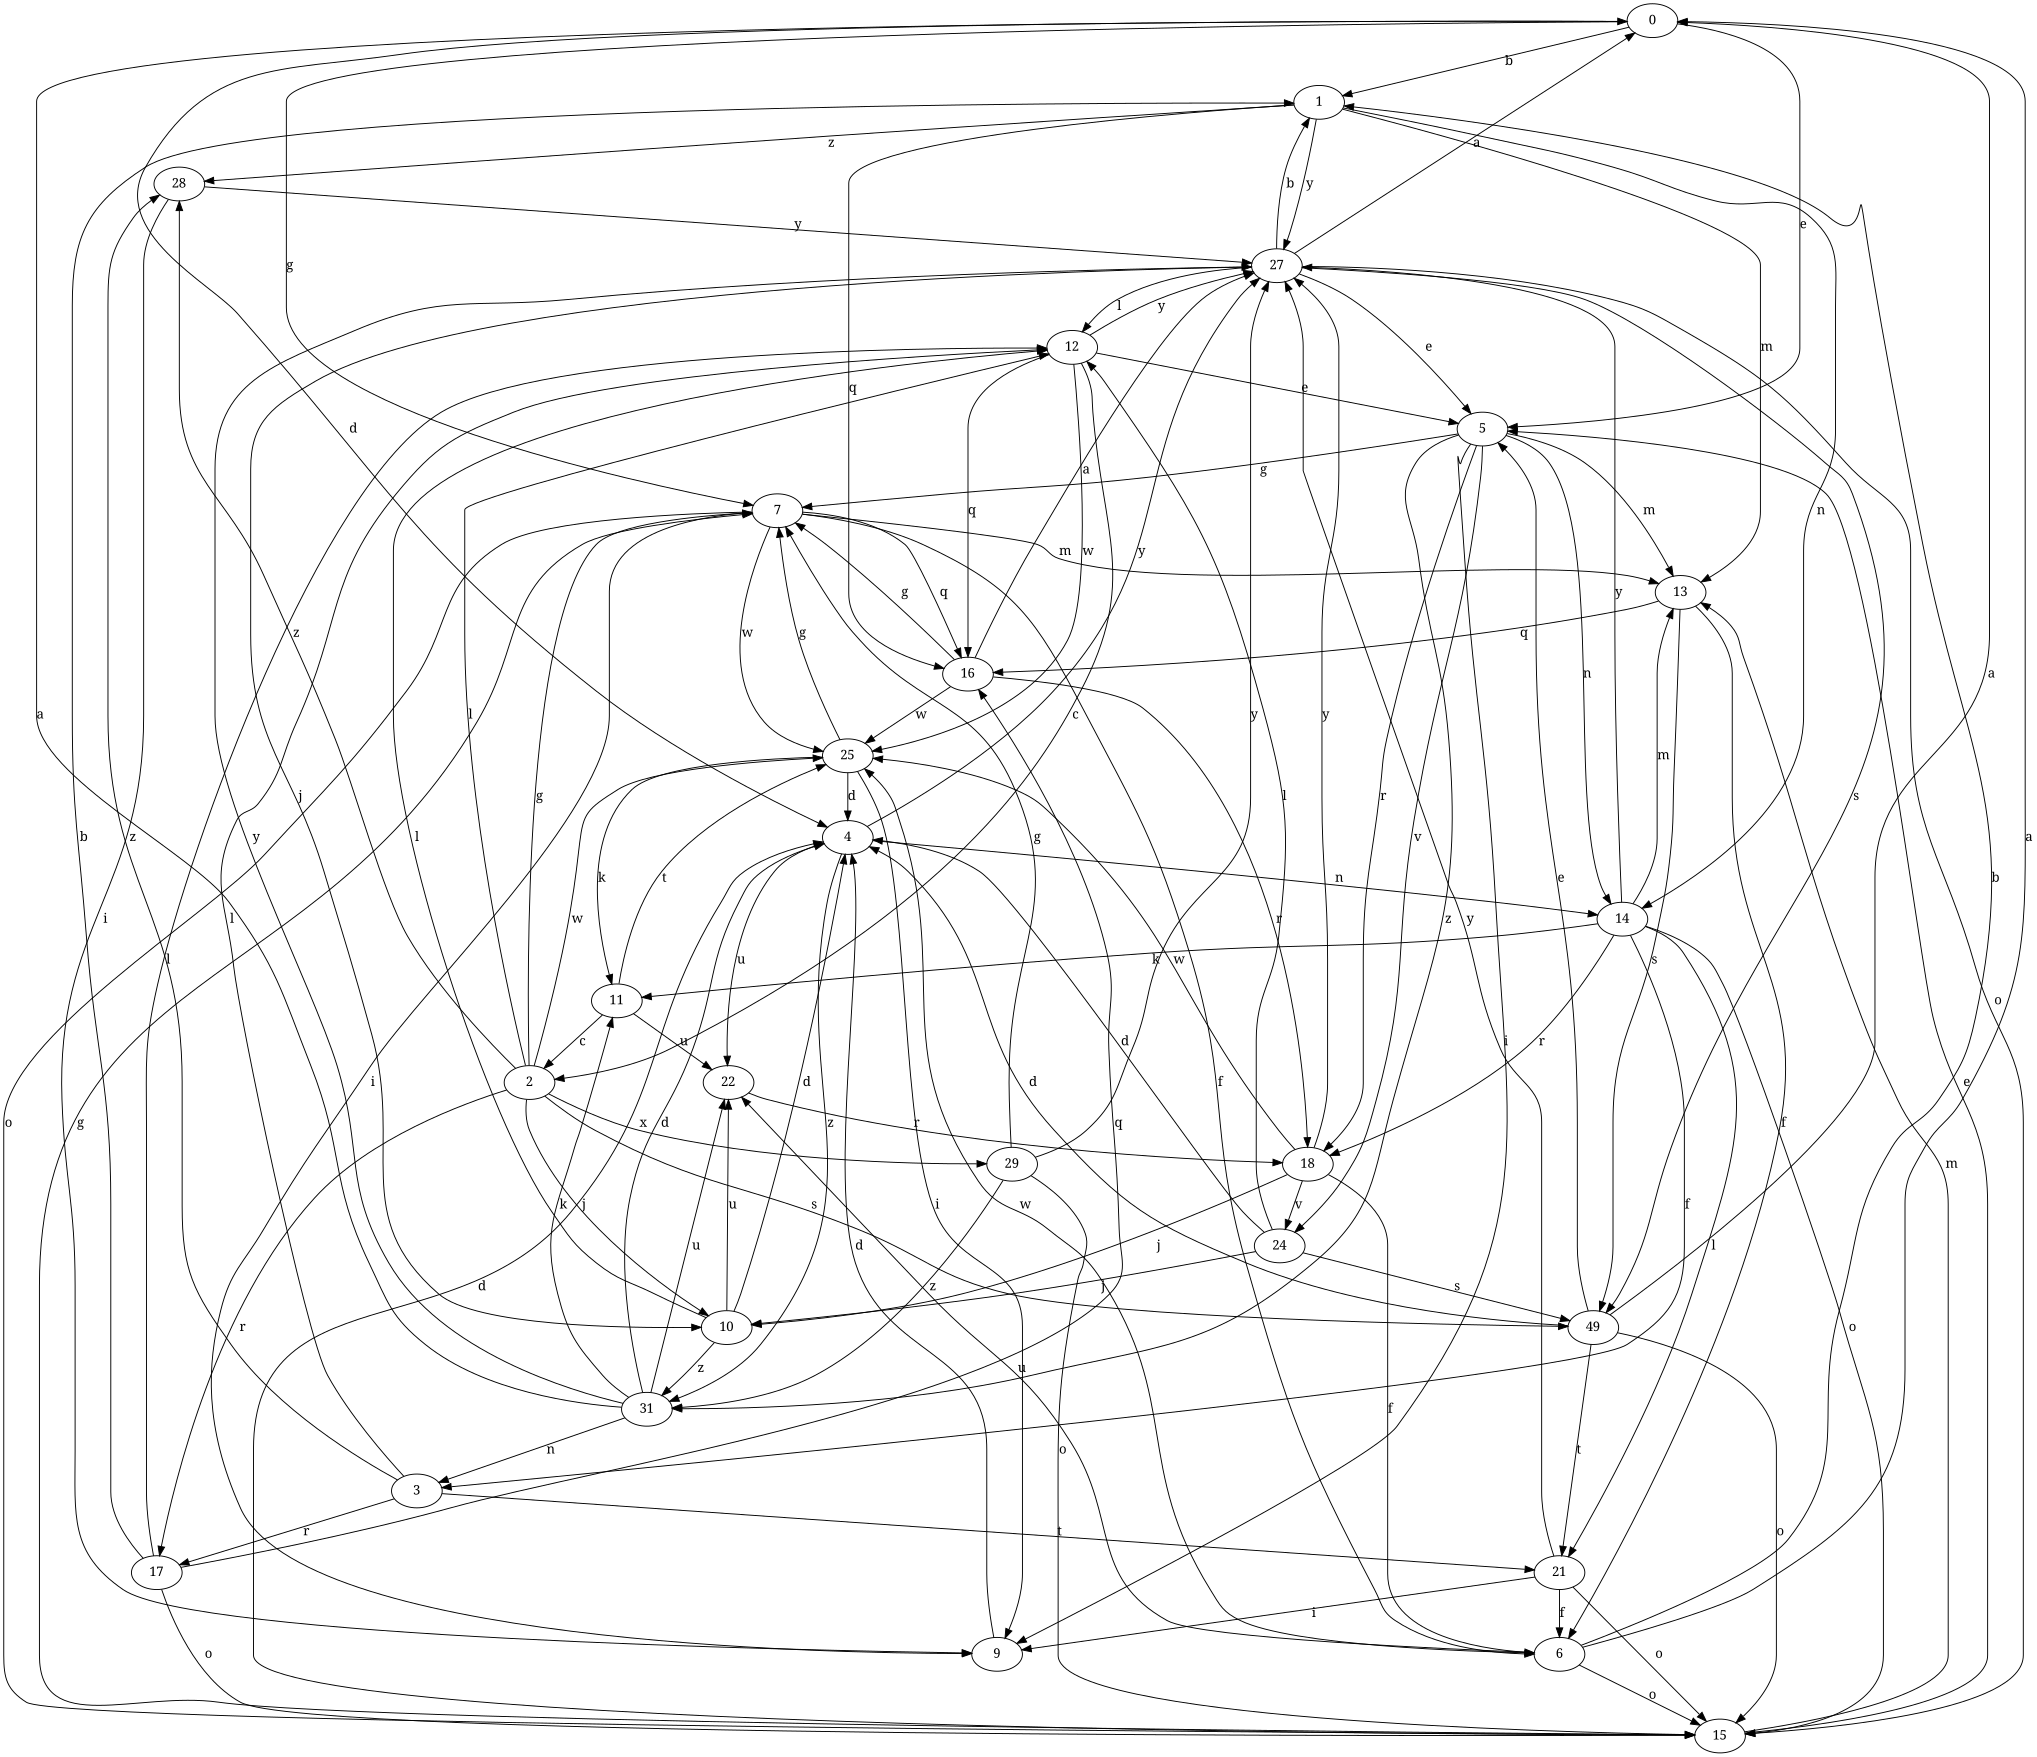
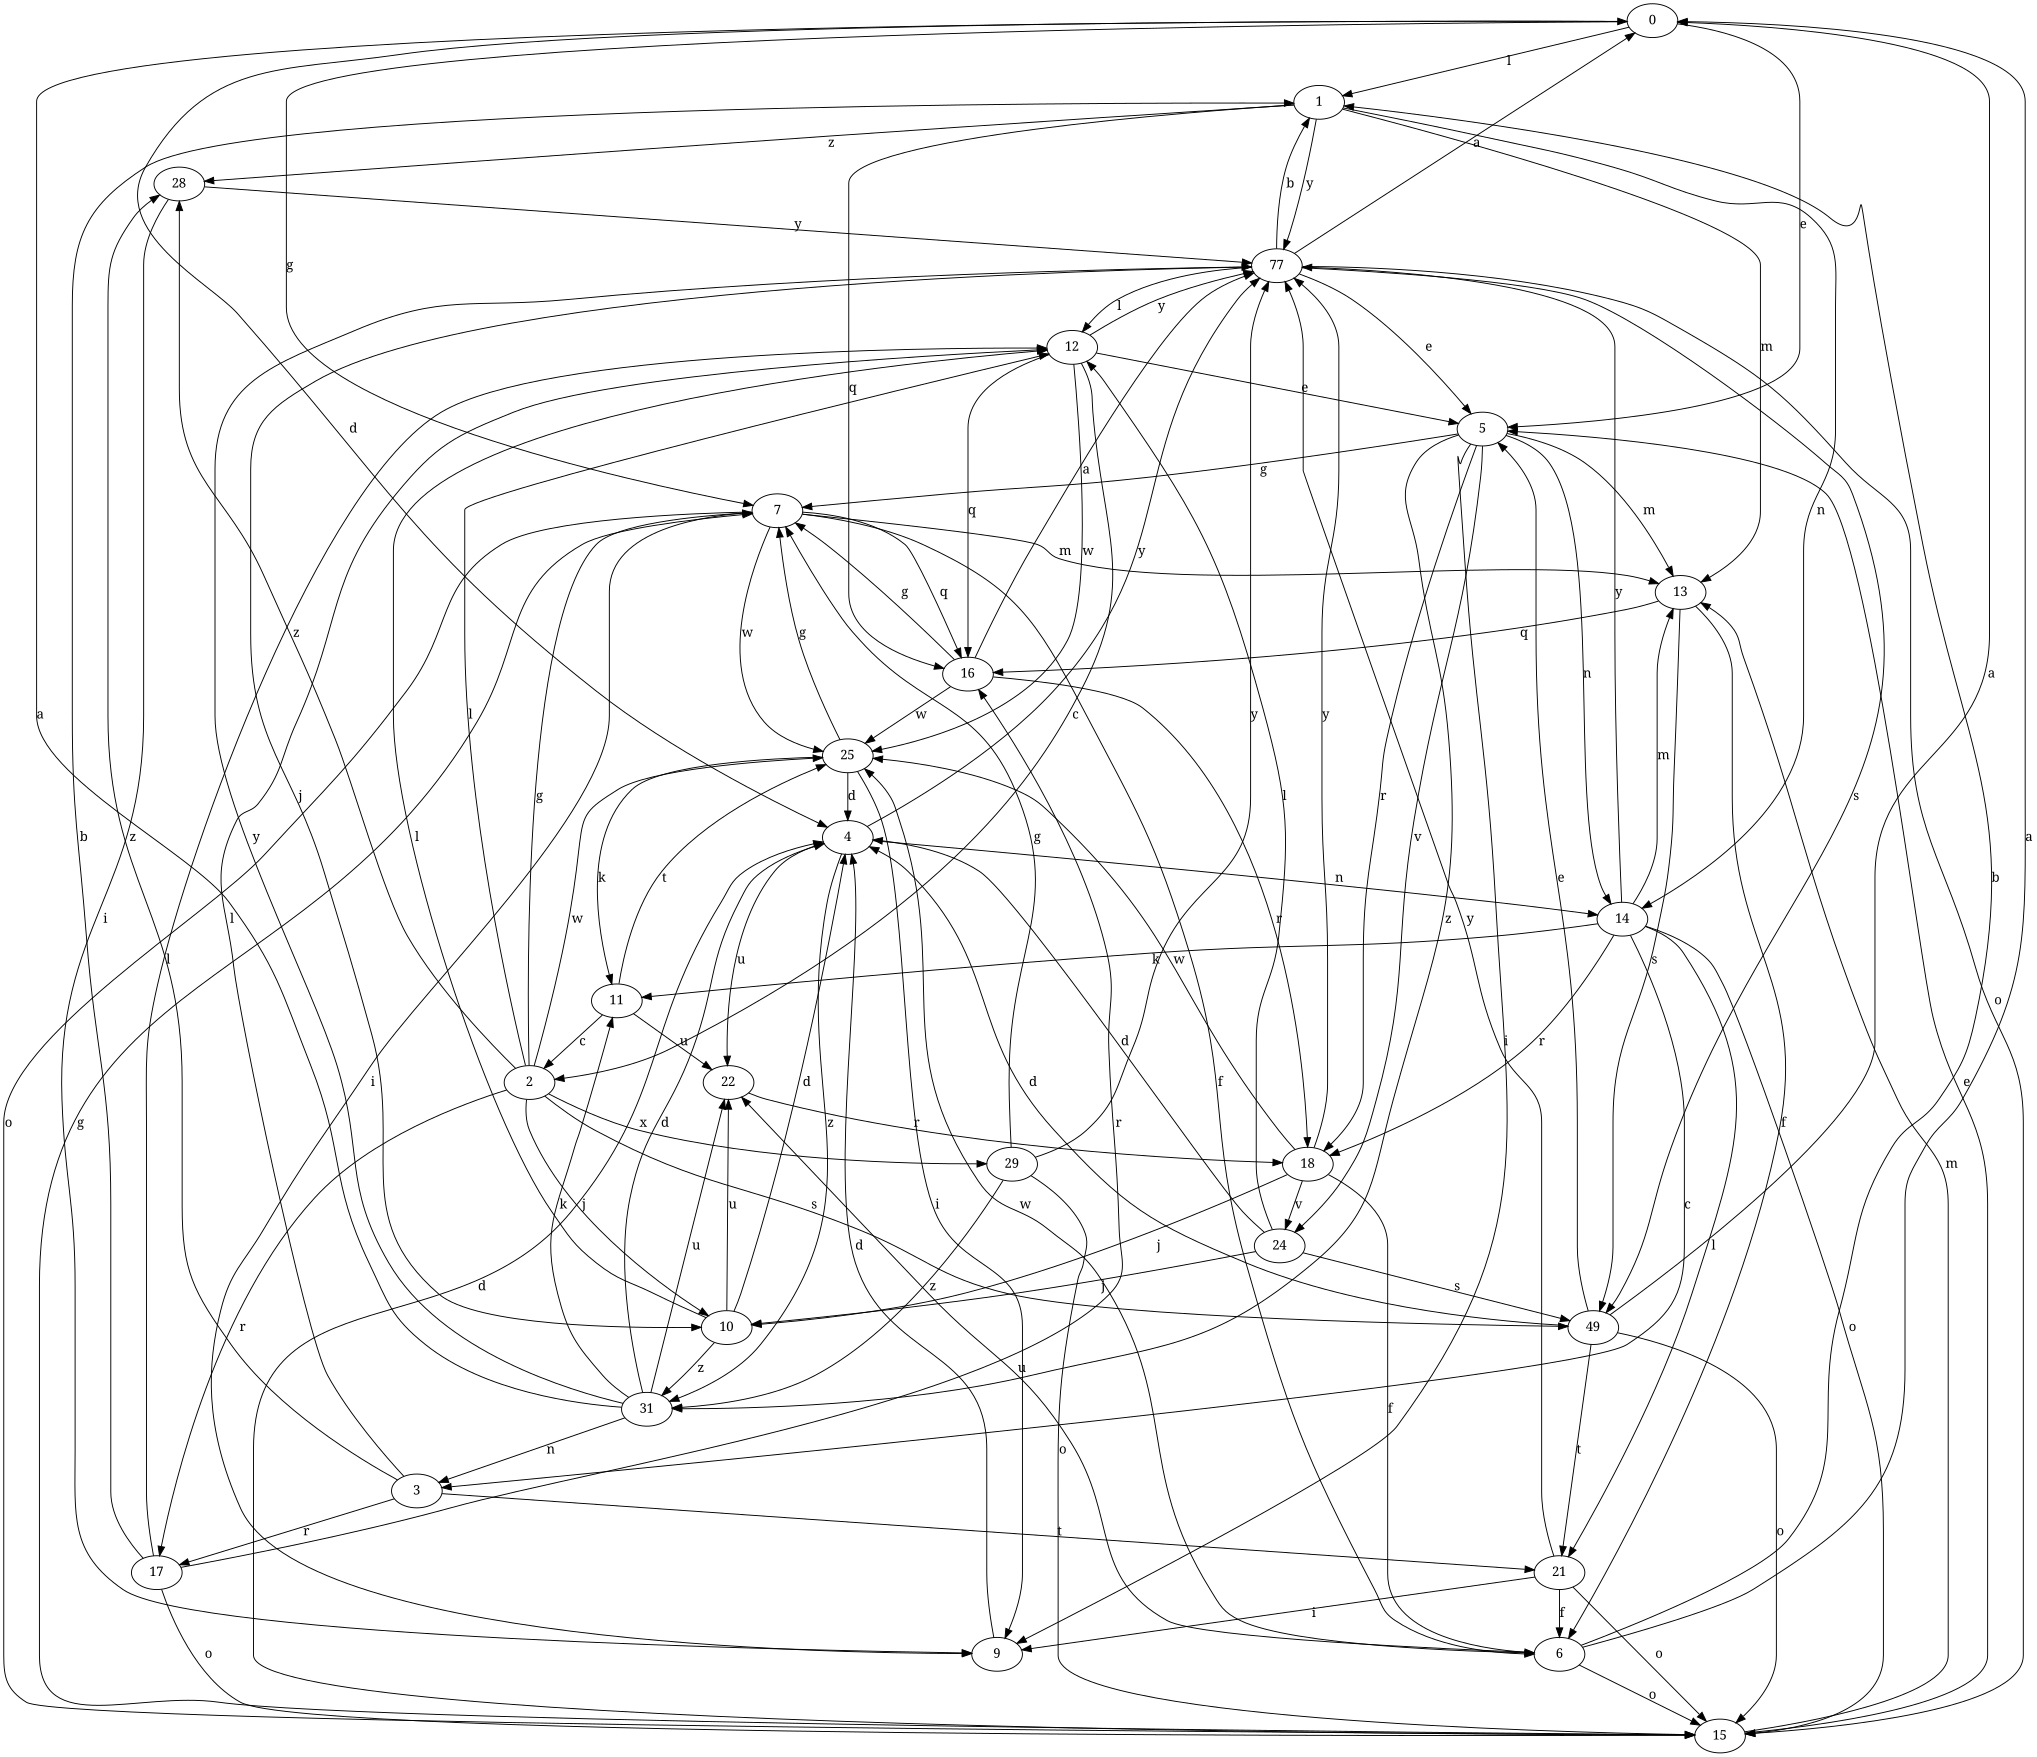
edge "0" -> "1": label "b" -> "l"
node "27": label "27" -> "77"
edge "17" -> "16": label "q" -> "r"
edge "14" -> "3": label "f" -> "c"
